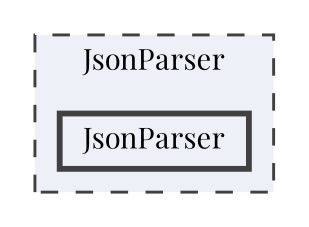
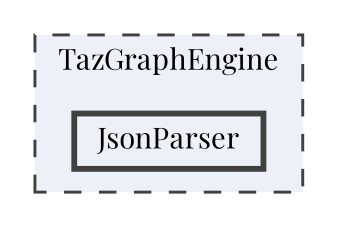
cluster "JsonParser": label "JsonParser" -> "TazGraphEngine"
